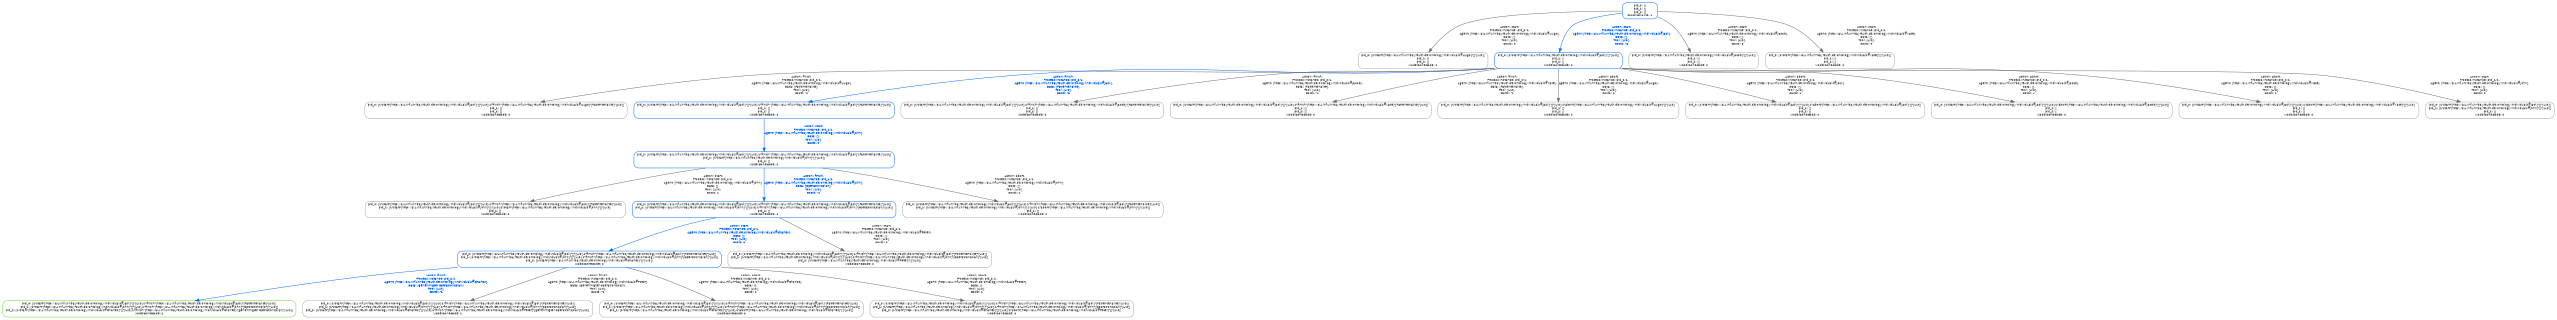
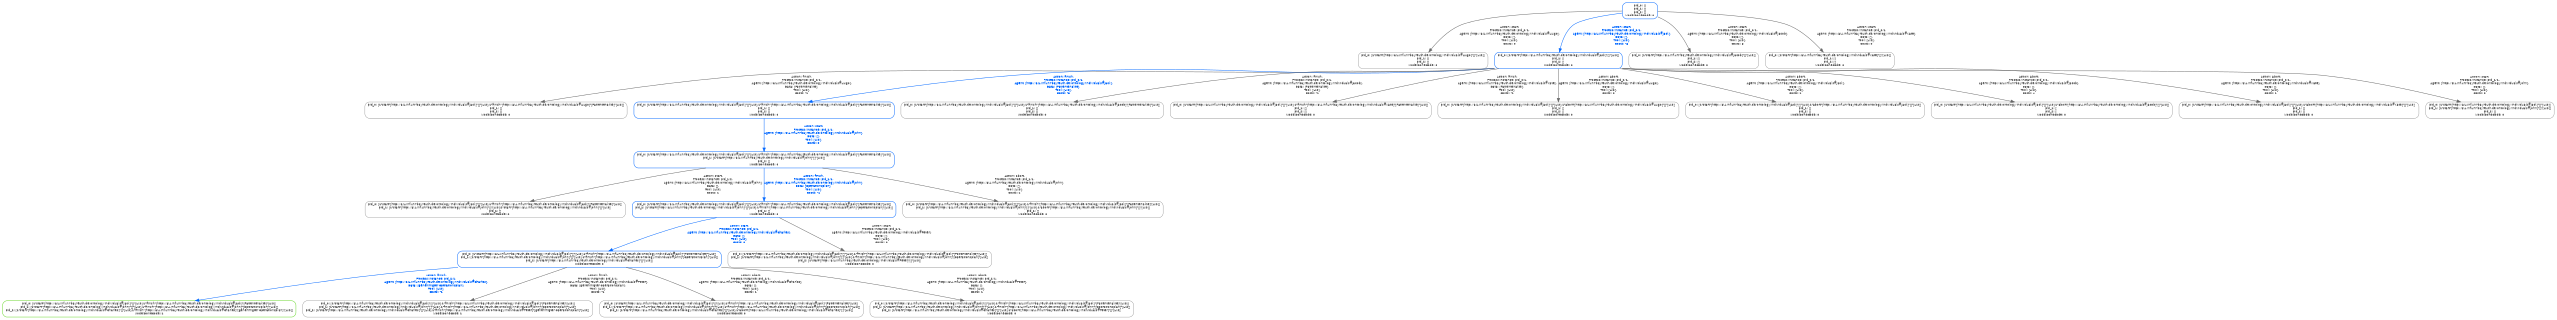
node "pid_0: [] pid_1: [] pid_2: [] Patientenakte: 0": label "pid_0: [] pid_1: [] pid_2: [] Patientenakte: 0" -> "pid_0: [] pid_1: [] pid_2: [] ModelDoneCode: 0"
